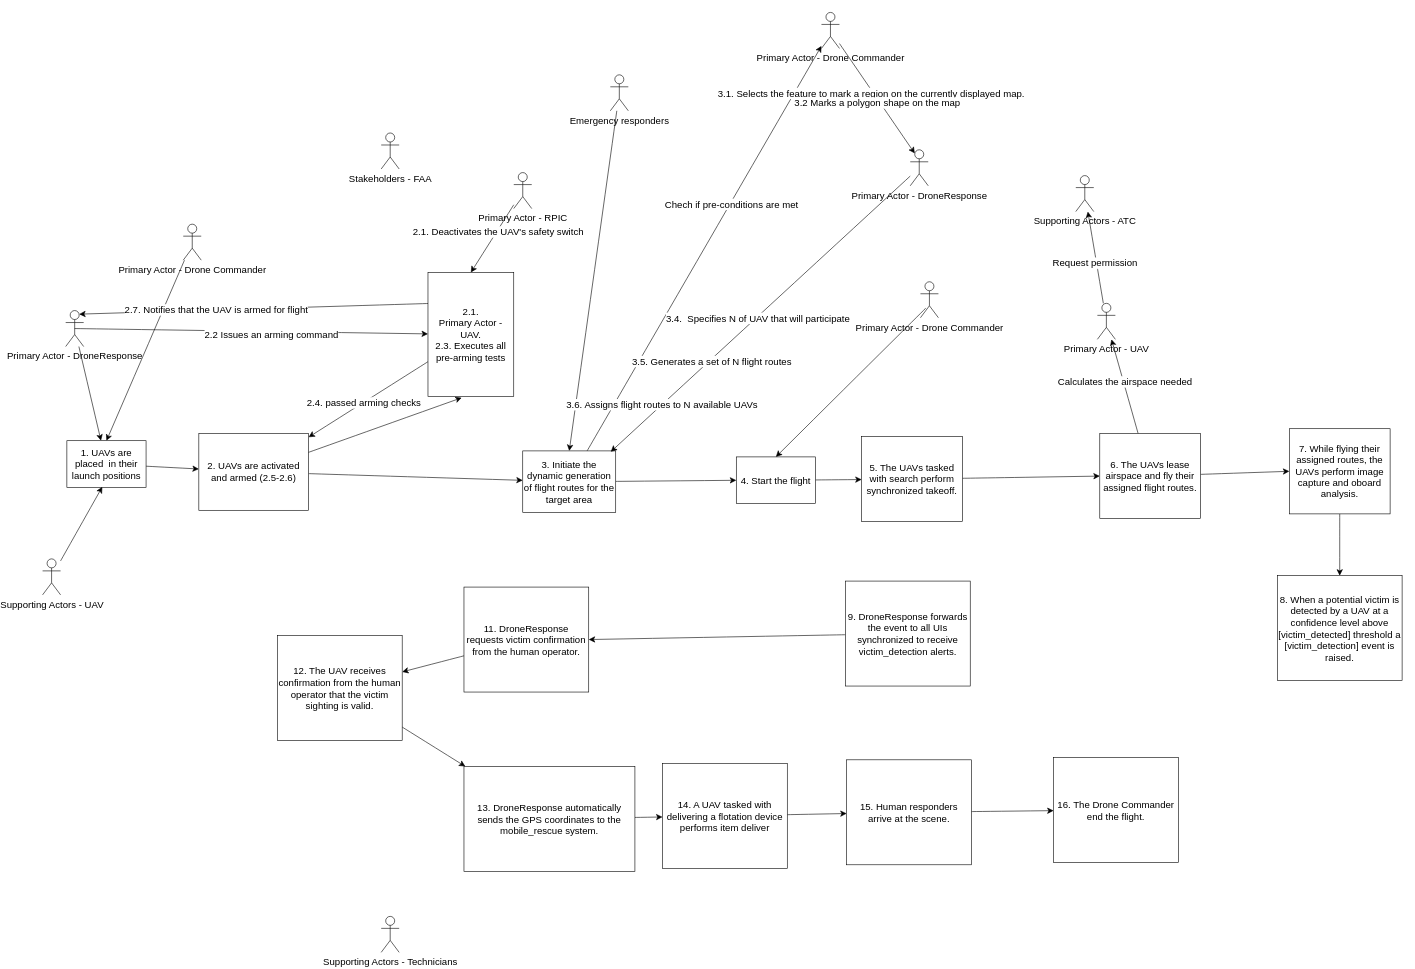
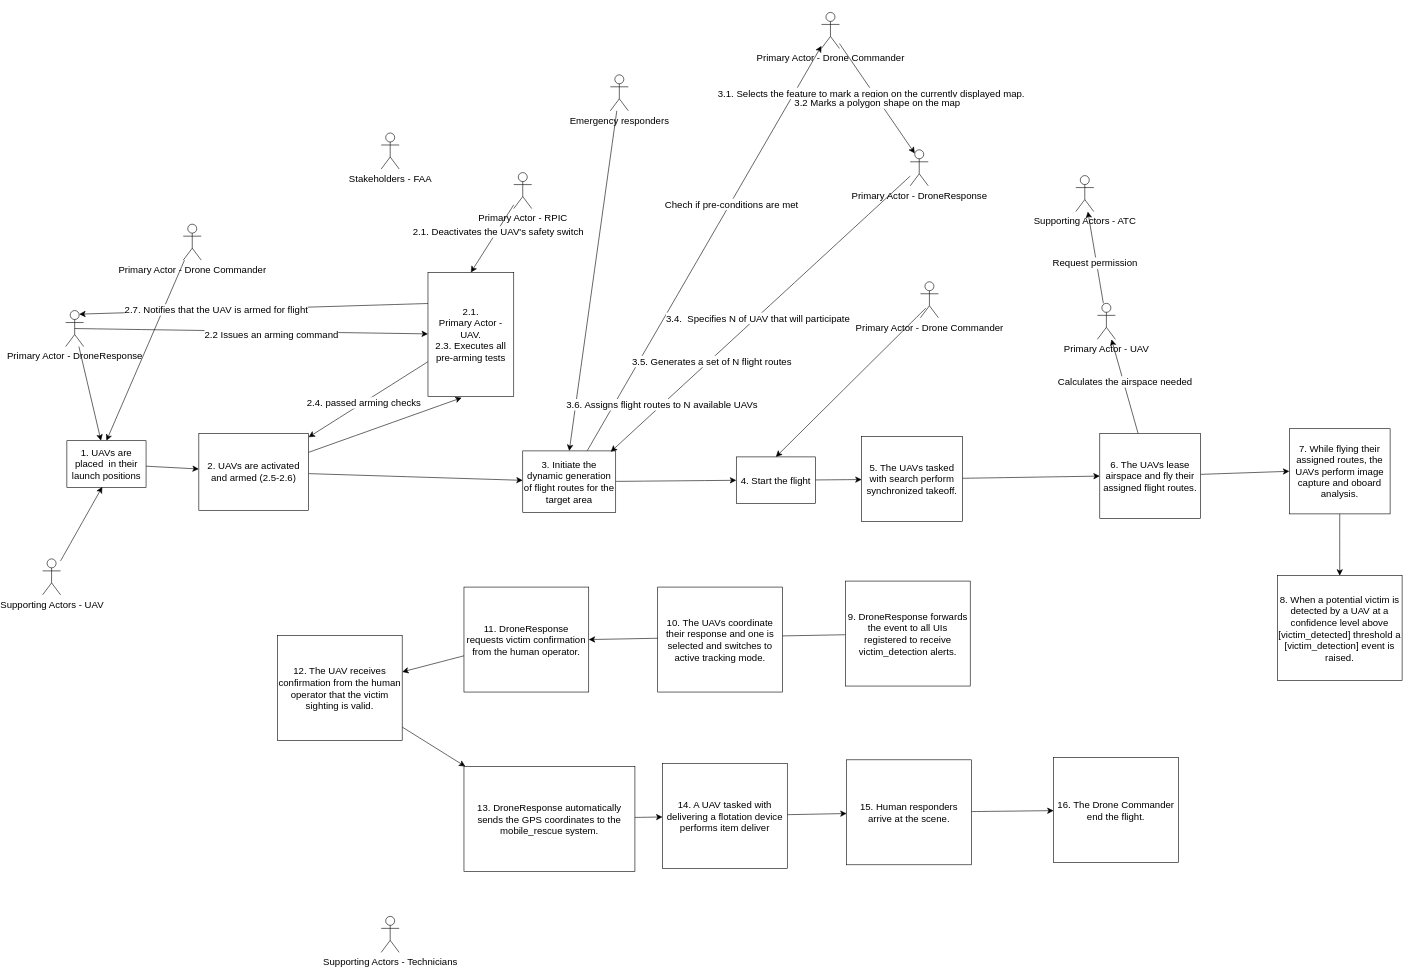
node "9. DroneResponse forwards the event to all UIs synchronized to receive victim_detection alerts.": label "9. DroneResponse forwards the event to all UIs synchronized to receive victim_detection alerts." -> "9. DroneResponse forwards the event to all UIs registered to receive victim_detection alerts."
node "10. The UAVs coordinate their response and one is selected and switches to active tracking mode.": added
